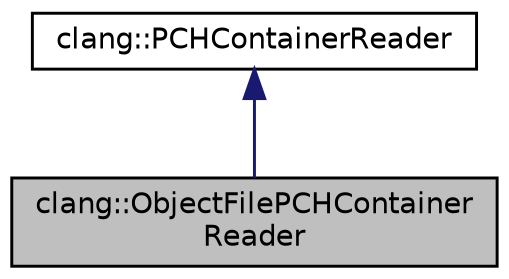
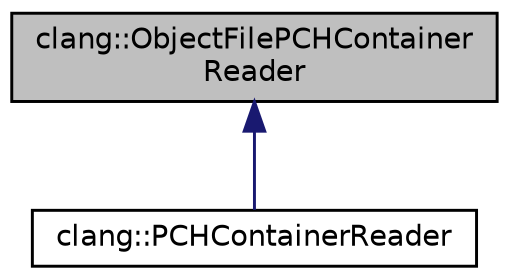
edge "clang::ObjectFilePCHContainer Reader" -> "clang::PCHContainerReader": reversed
